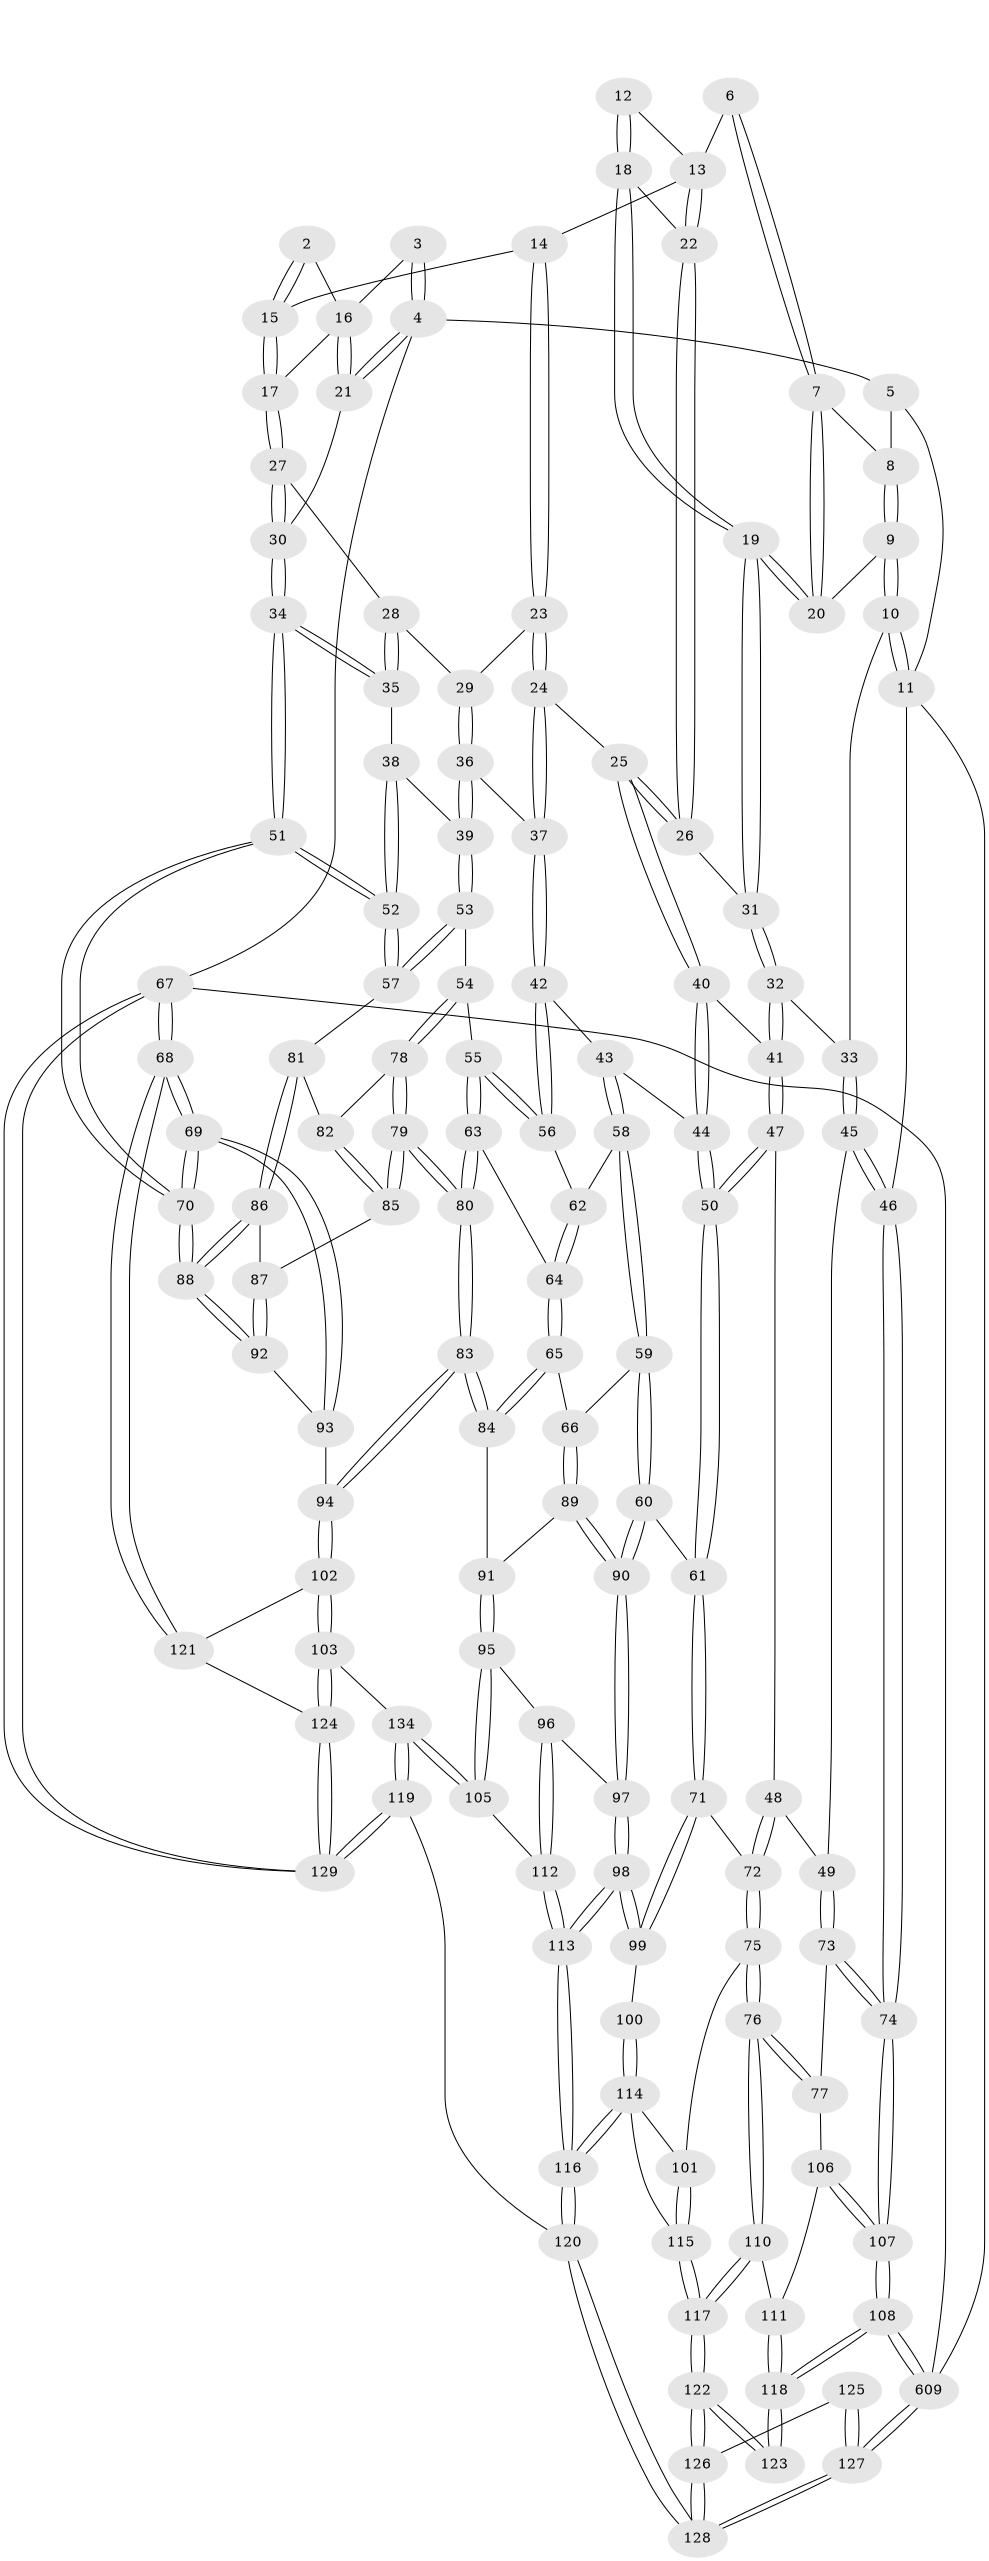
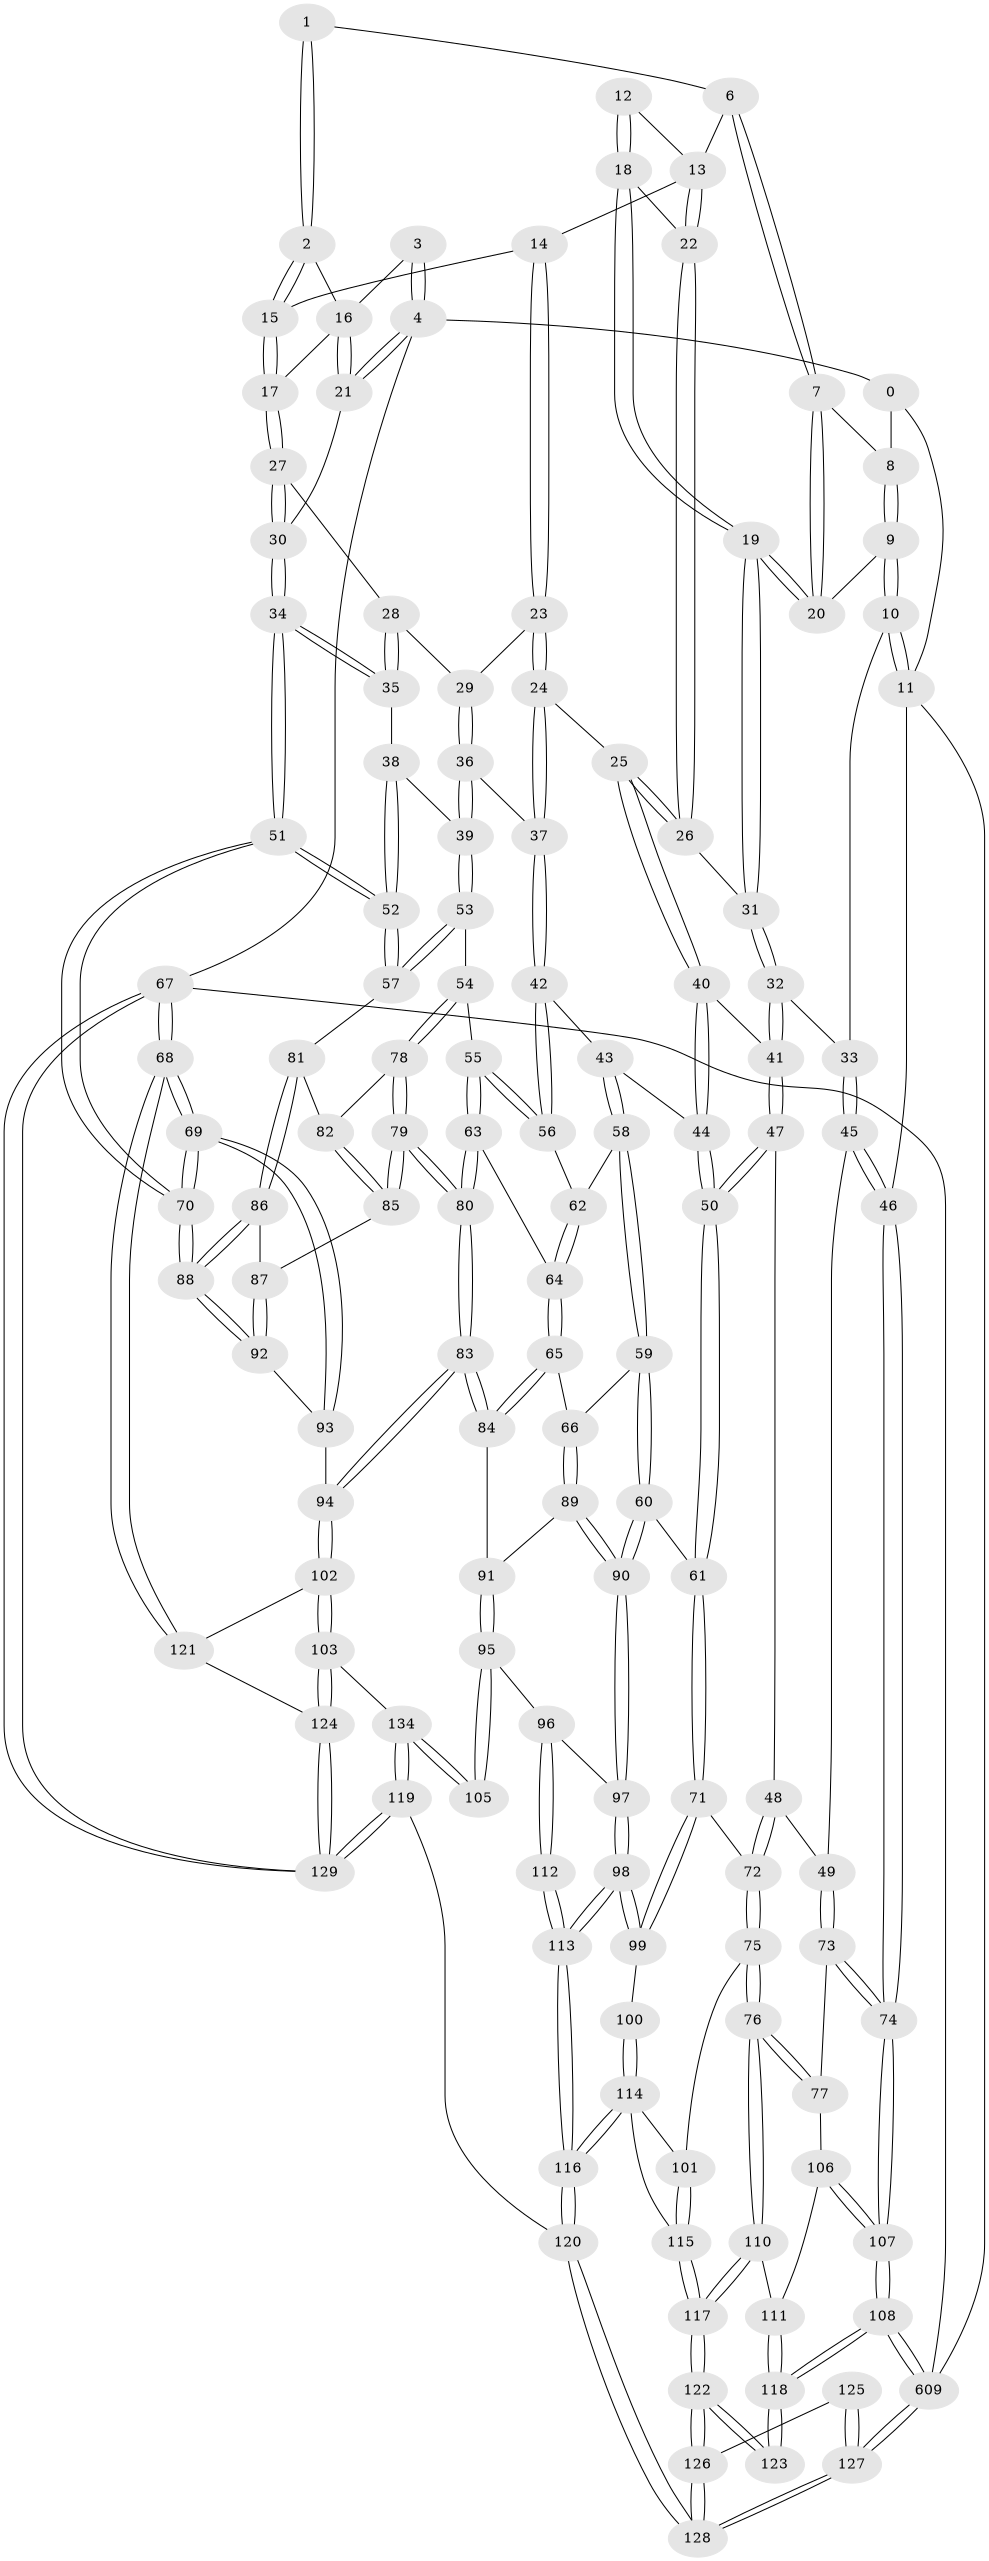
node "1": added
node "5": label "5" -> "0"
edge "105" -- "112": removed
